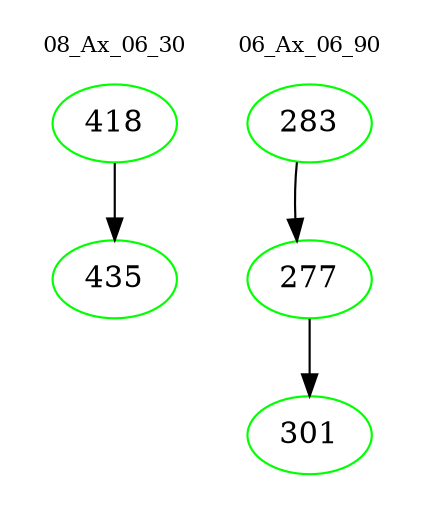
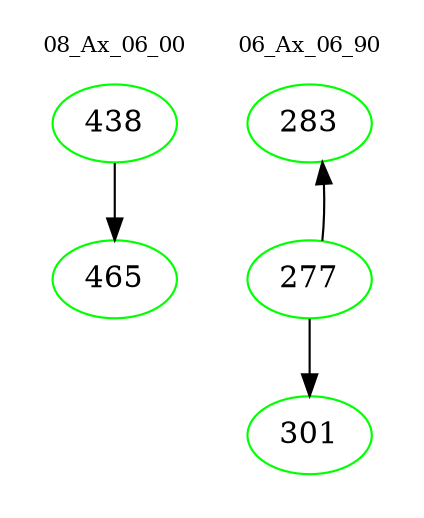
cluster "08_Ax_06_30": label "08_Ax_06_30" -> "08_Ax_06_00"
node "418": label "418" -> "438"
edge "283" -> "277": reversed
node "435": label "435" -> "465"
